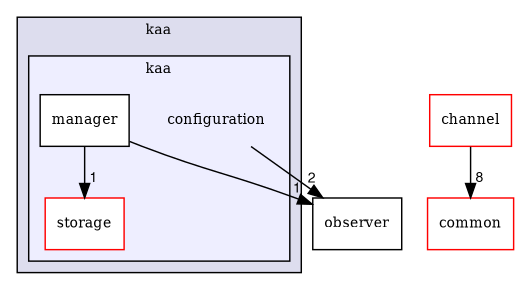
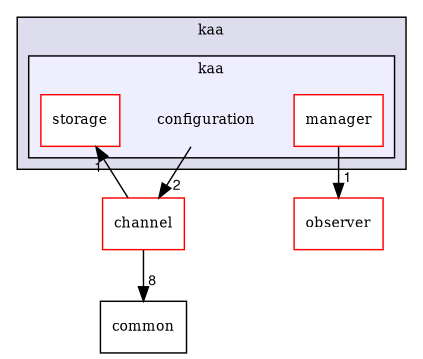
node "manager": color black -> red
edge "manager" -> "storage": now "channel" -> "storage"
edge "configuration" -> "observer": now "configuration" -> "channel"
node "observer": color black -> red
node "common": color red -> black
